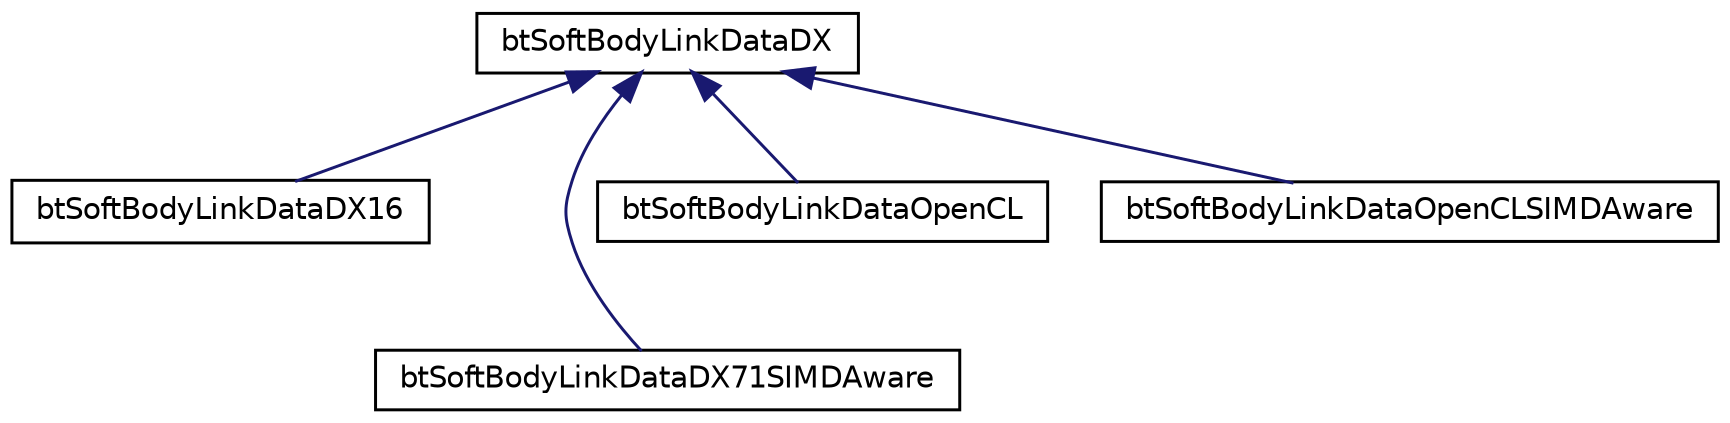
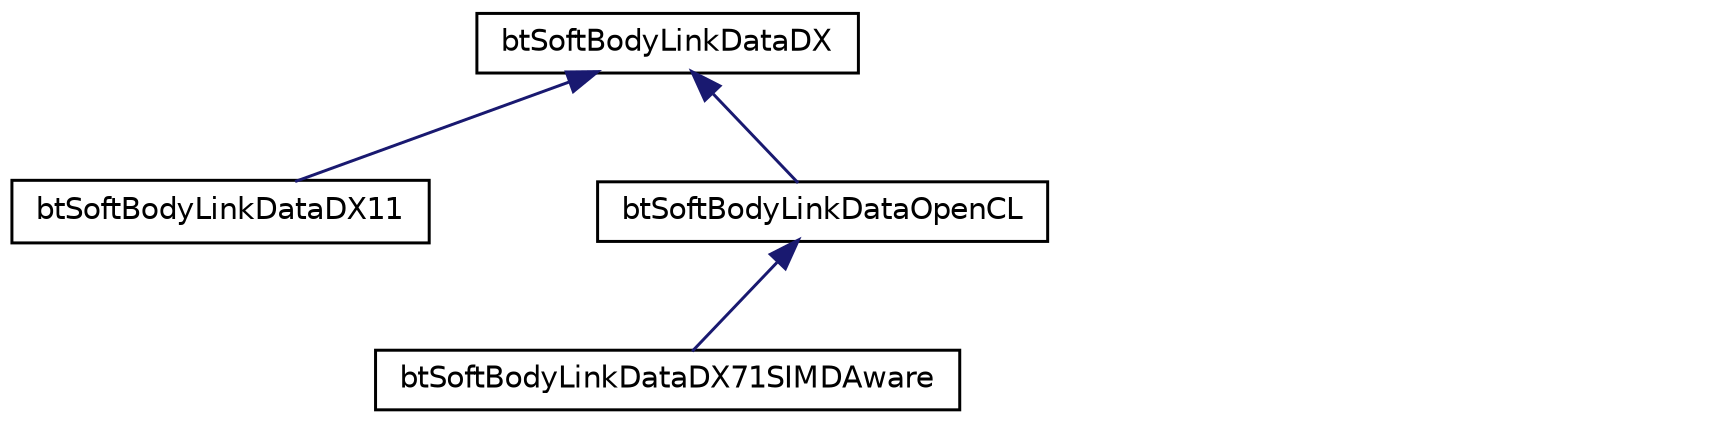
node "btSoftBodyLinkDataDX16": label "btSoftBodyLinkDataDX16" -> "btSoftBodyLinkDataDX11"
node "btSoftBodyLinkDataOpenCLSIMDAware": removed
edge "btSoftBodyLinkDataDX71SIMDAware" -> "btSoftBodyLinkDataDX": now "btSoftBodyLinkDataDX71SIMDAware" -> "btSoftBodyLinkDataOpenCL"
